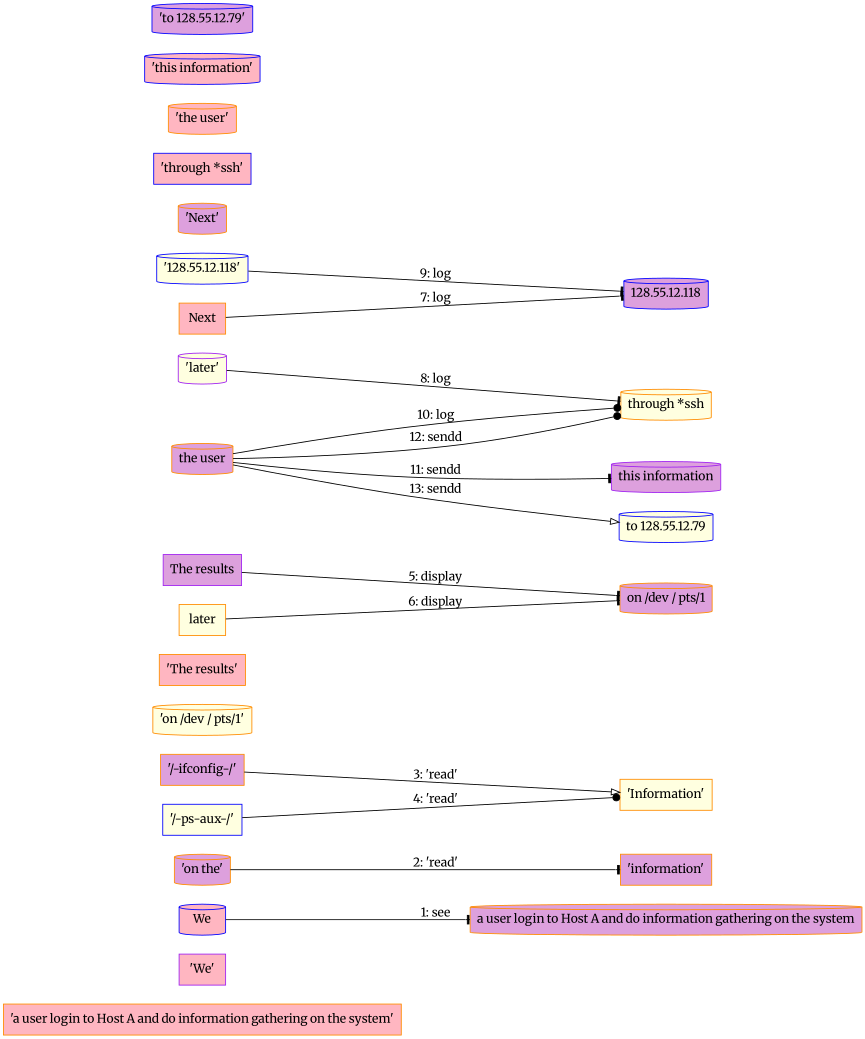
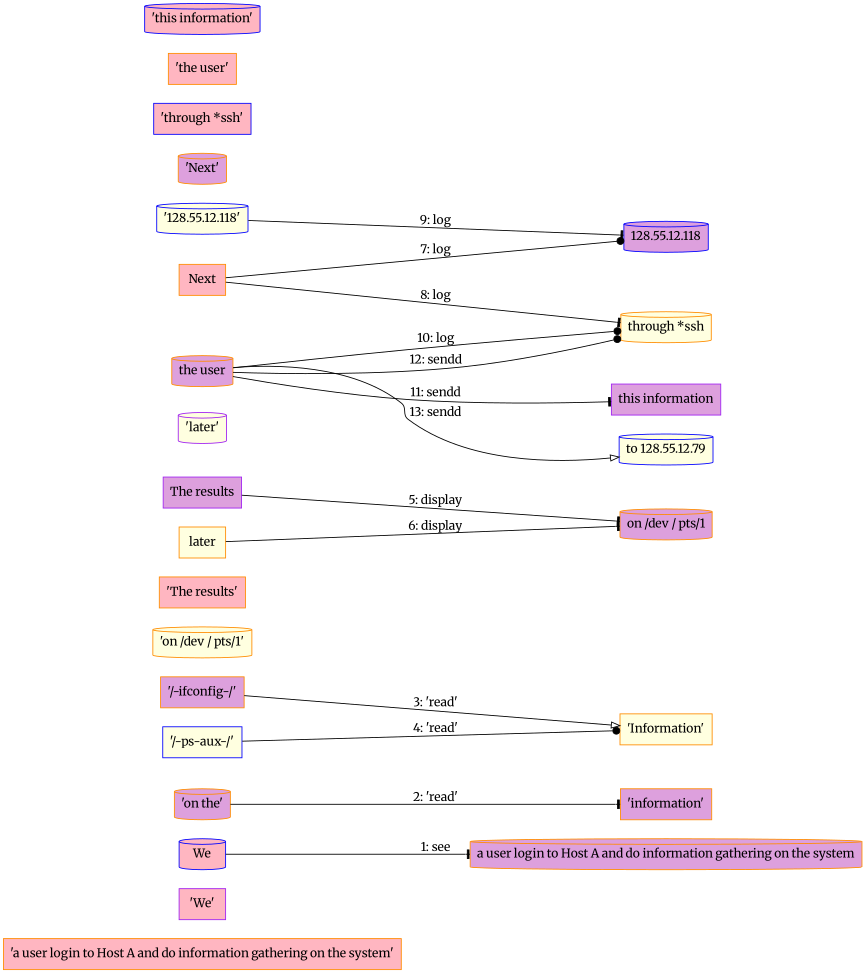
node "'to 128.55.12.79'": removed
node "'the user'": shape cylinder -> box
edge "Next" -> "128.55.12.118": arrowhead tee -> dot
edge "'later'" -> "through *ssh": now "Next" -> "through *ssh"
node "this information": shape cylinder -> box
